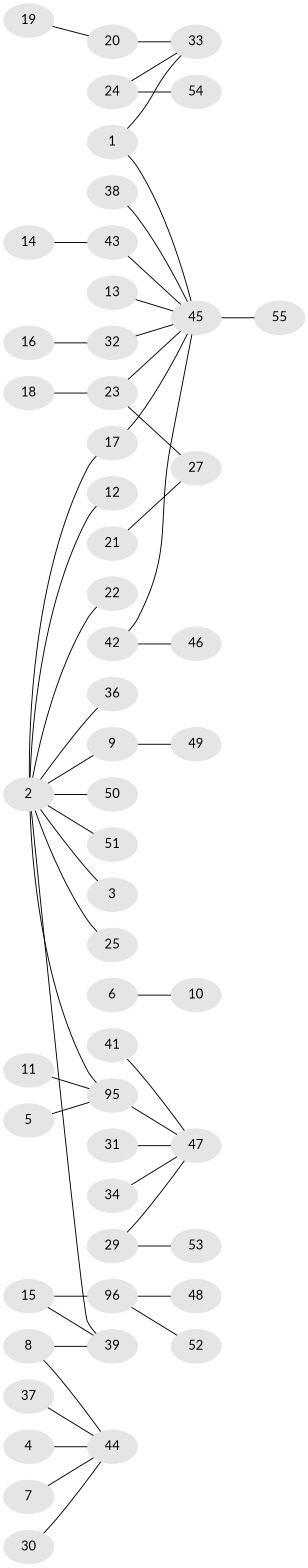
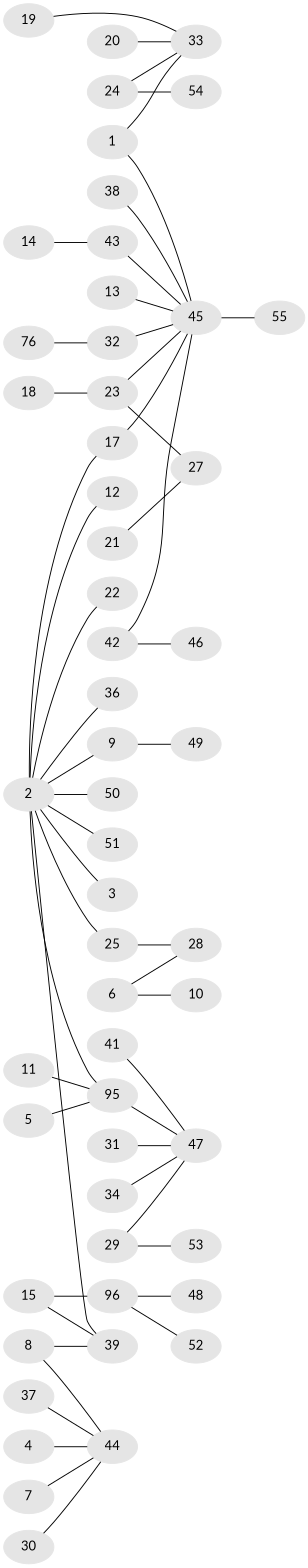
edge "19" -- "20": now "19" -- "33"
node "16": label "16" -> "76"
node "28": added
